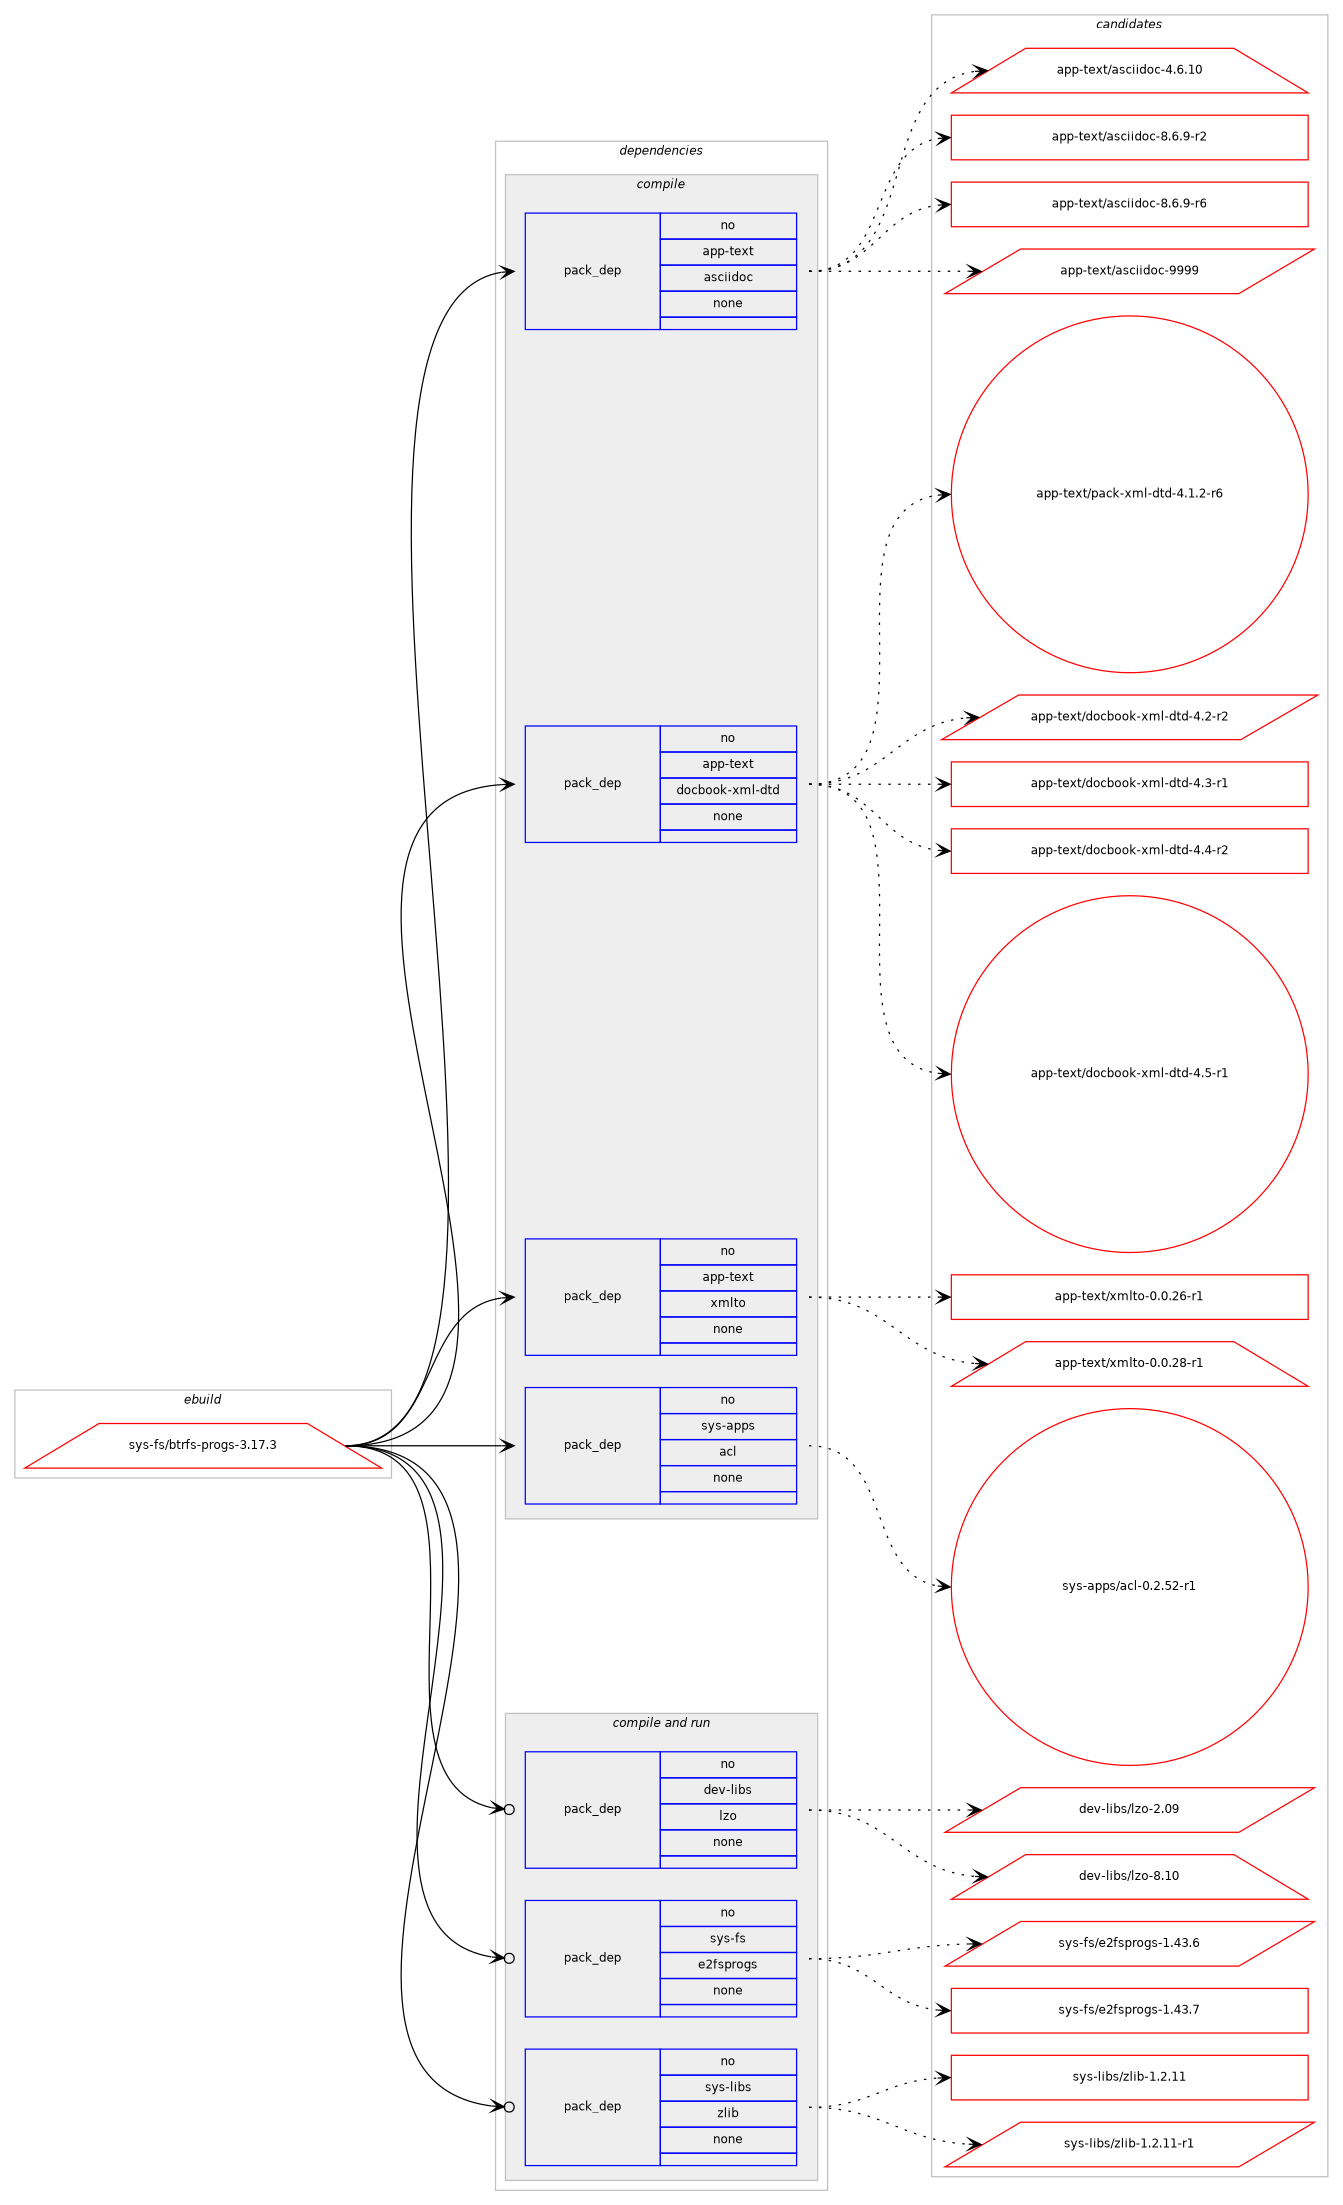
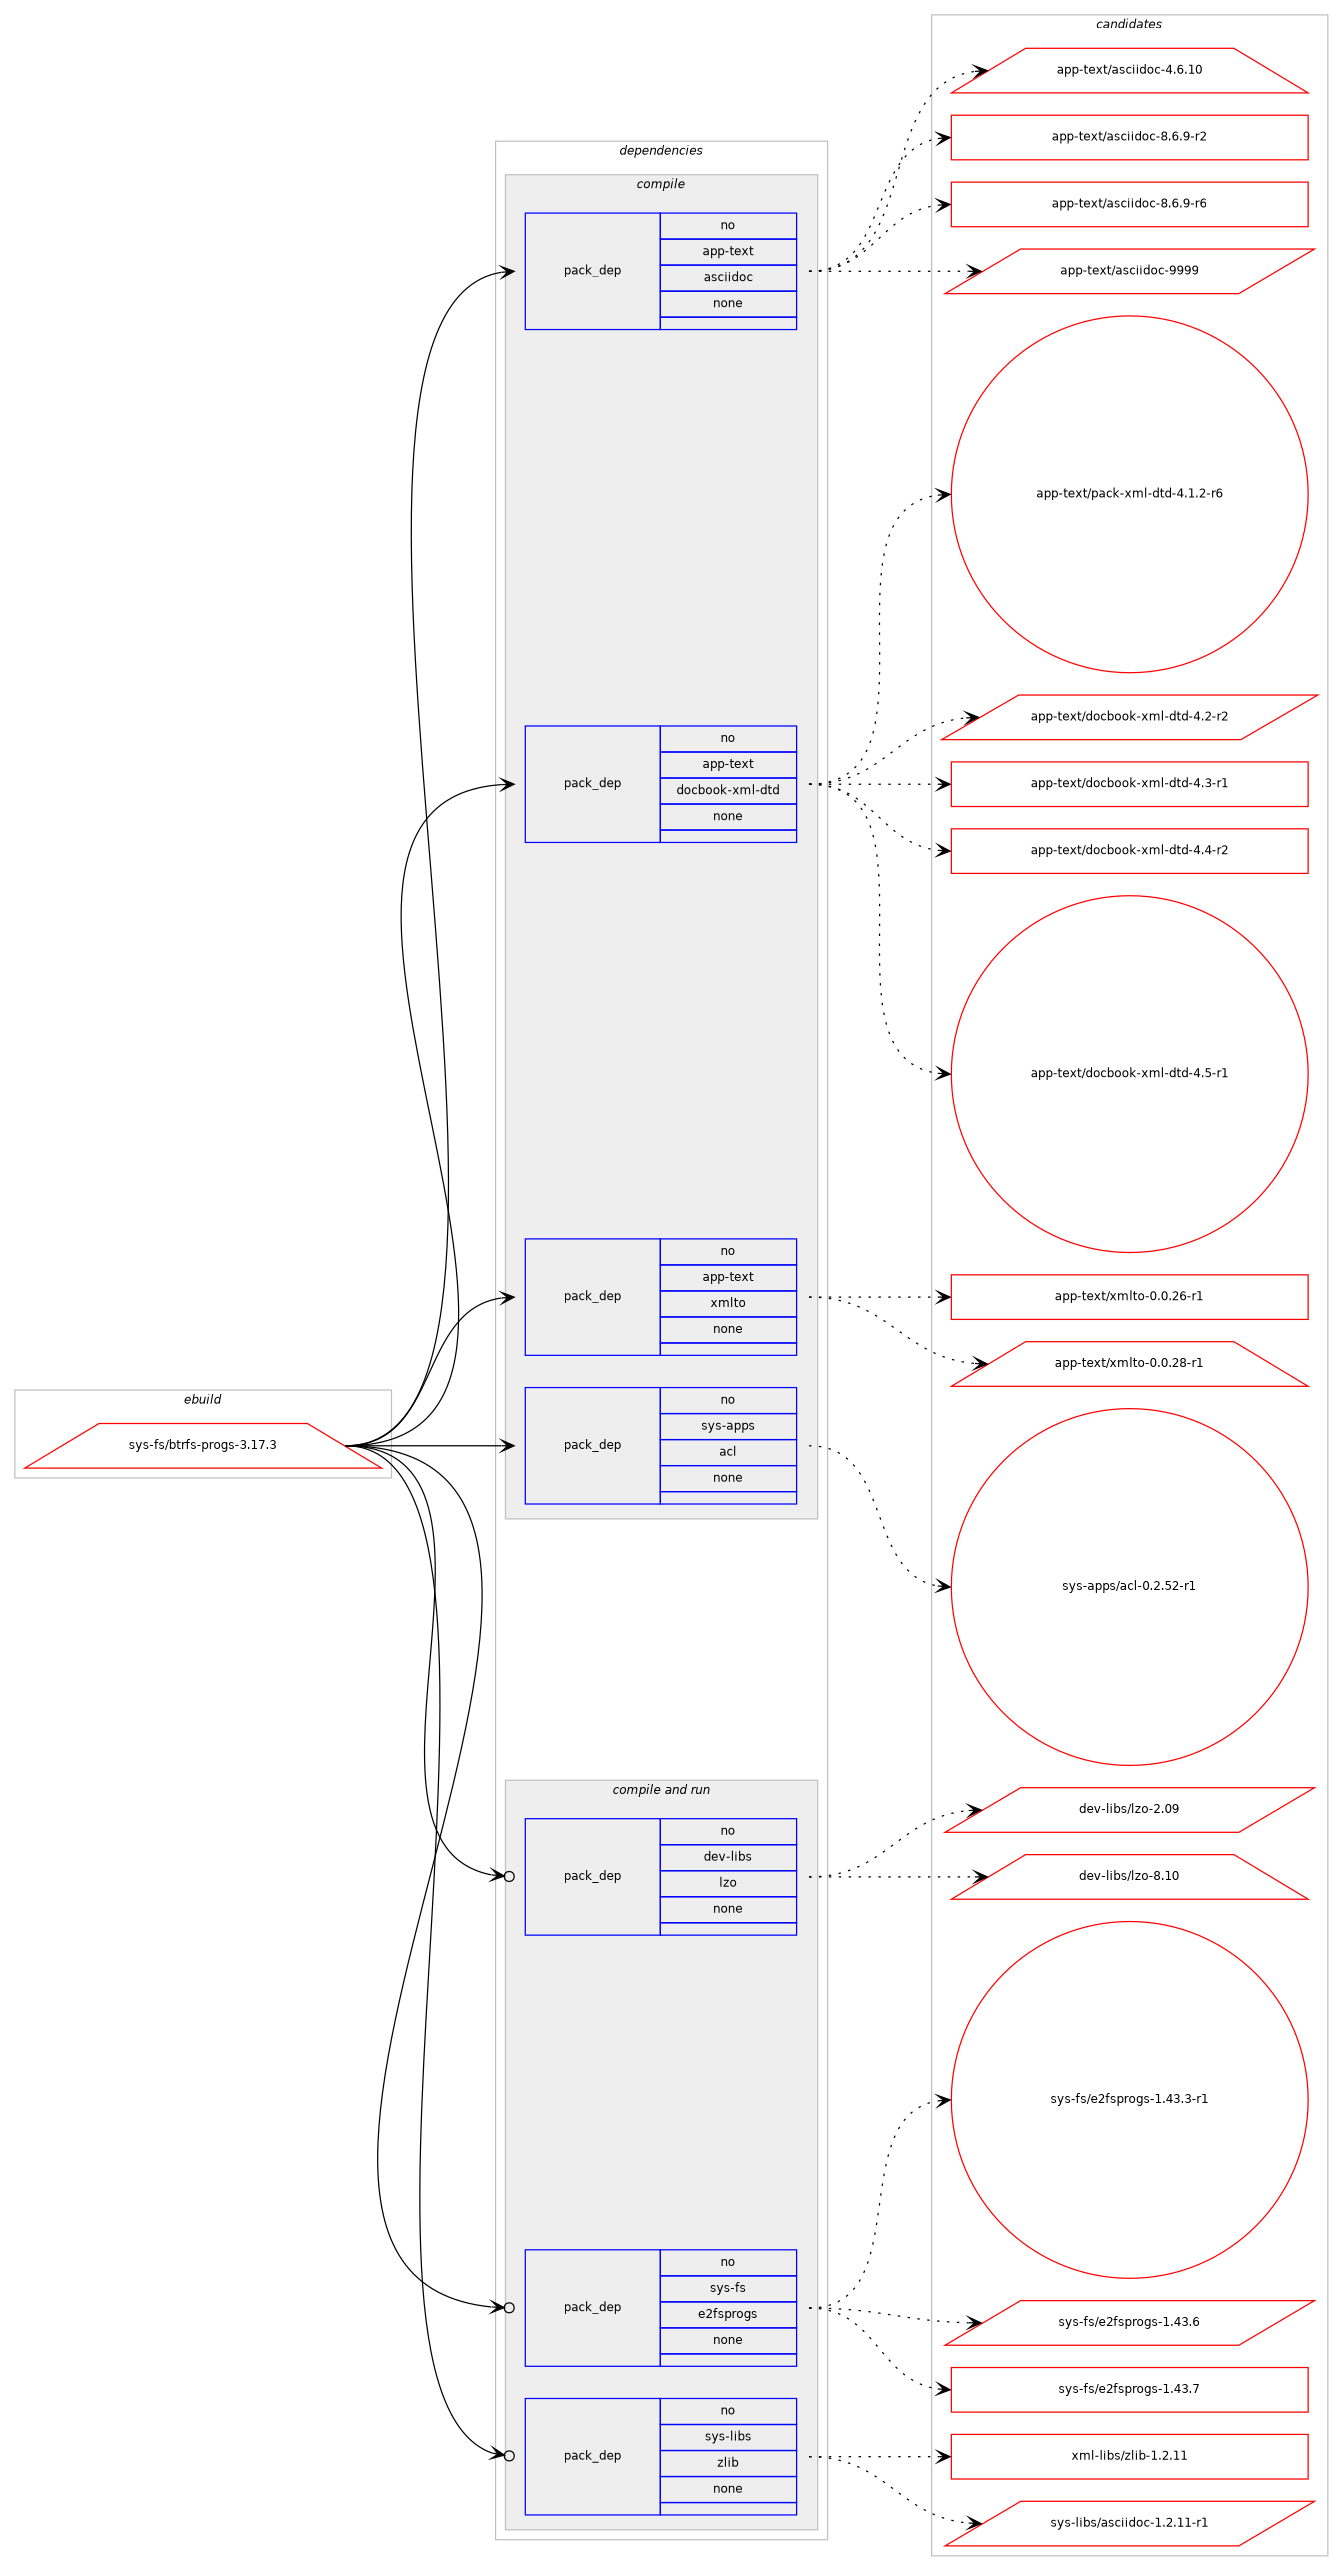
node "sys-libs/zlib-1.2.11": label "sys-libs/zlib-1.2.11" -> "xml-libs/zlib-1.2.11"
node "sys-fs/e2fsprogs-1.43.3-r1": added
node "sys-libs/zlib-1.2.11-r1": label "sys-libs/zlib-1.2.11-r1" -> "sys-libs/asciidoc-1.2.11-r1"
